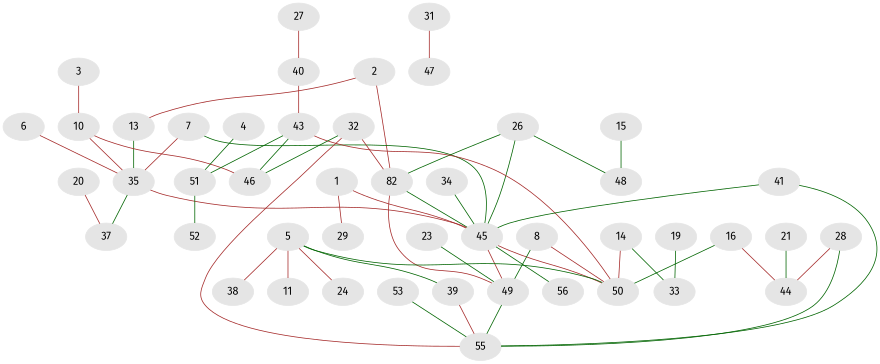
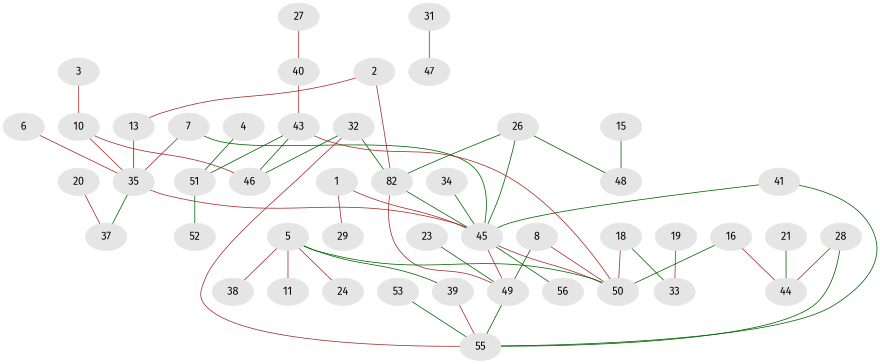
edge "32" -- "82": color brown -> darkgreen
node "14": label "14" -> "18"
edge "19" -- "33": color darkgreen -> brown
